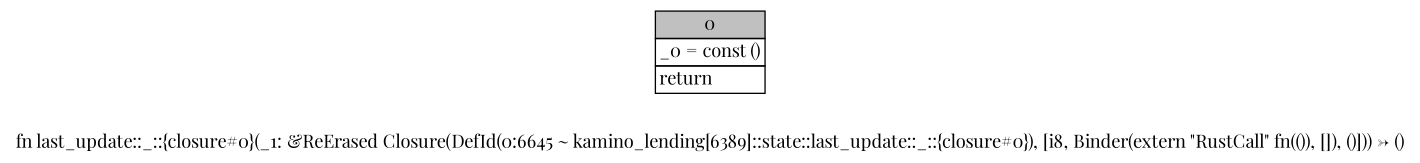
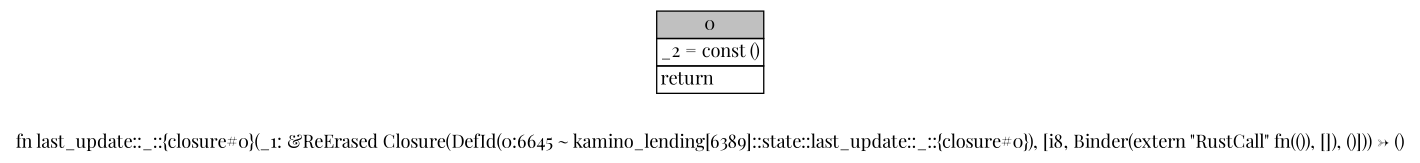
node "0": text "_0 = const ()" -> "_2 = const ()"
